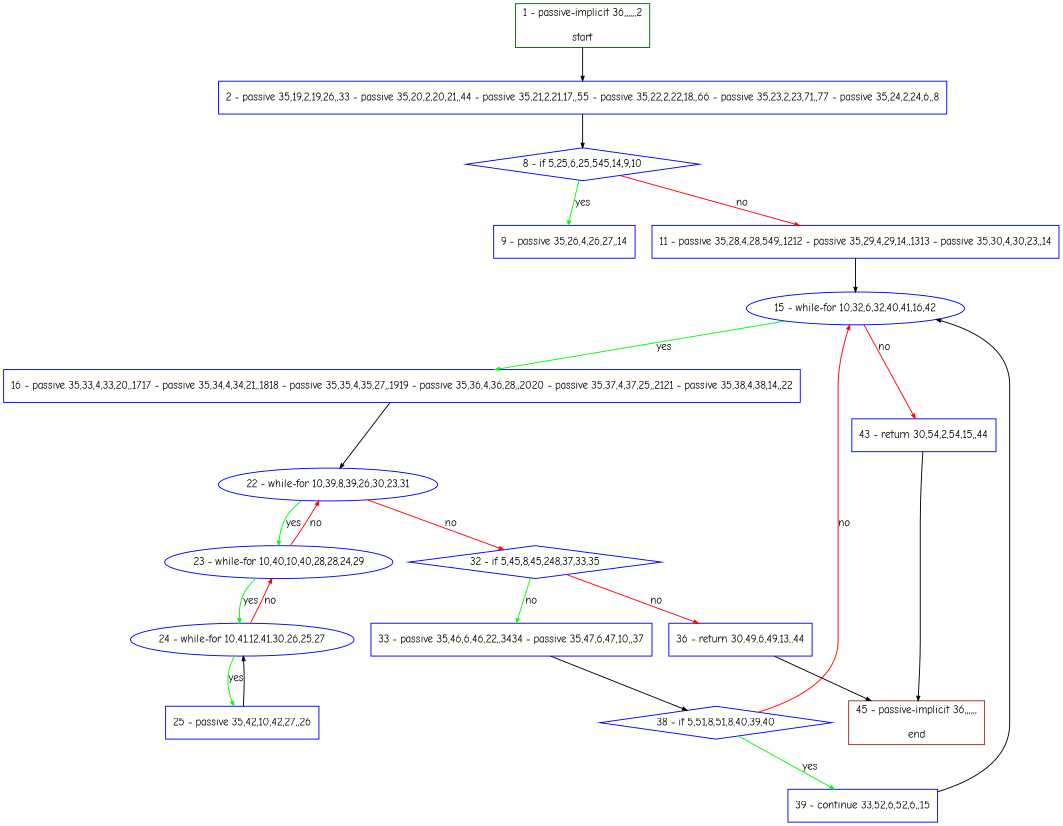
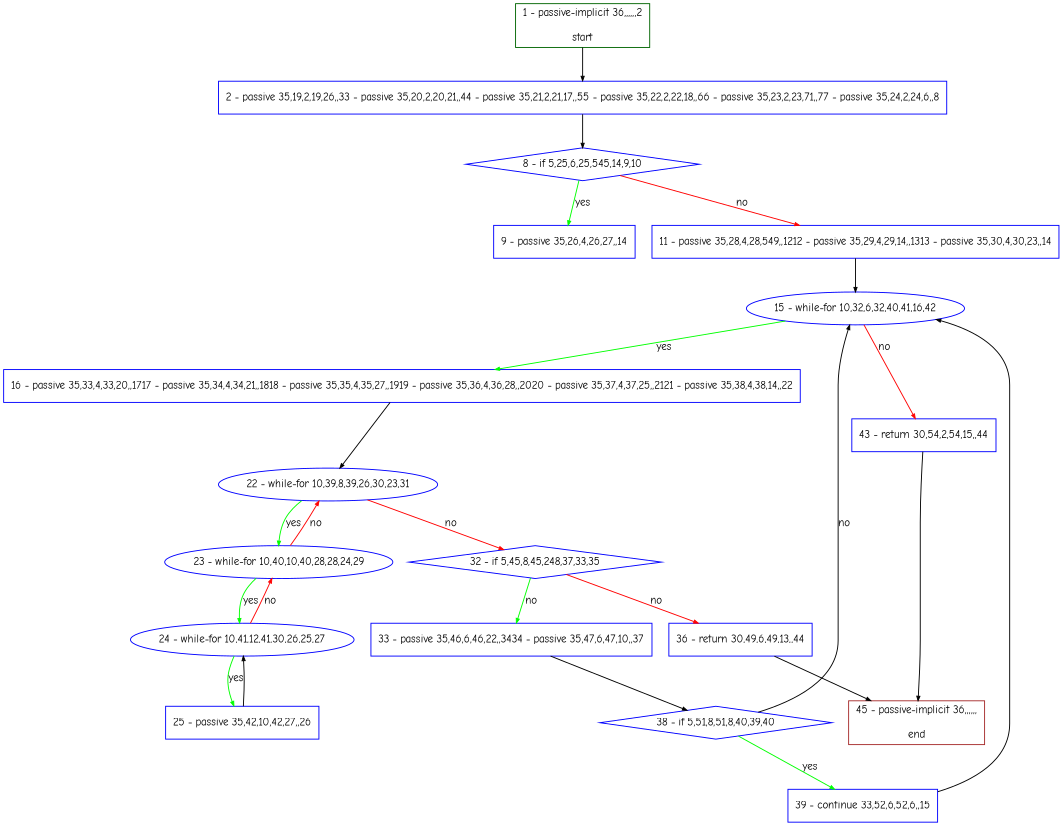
edge "38 - if 5,51,8,51,8,40,39,40" -> "15 - while-for 10,32,6,32,40,41,16,42": color #ff0000 -> #000000
